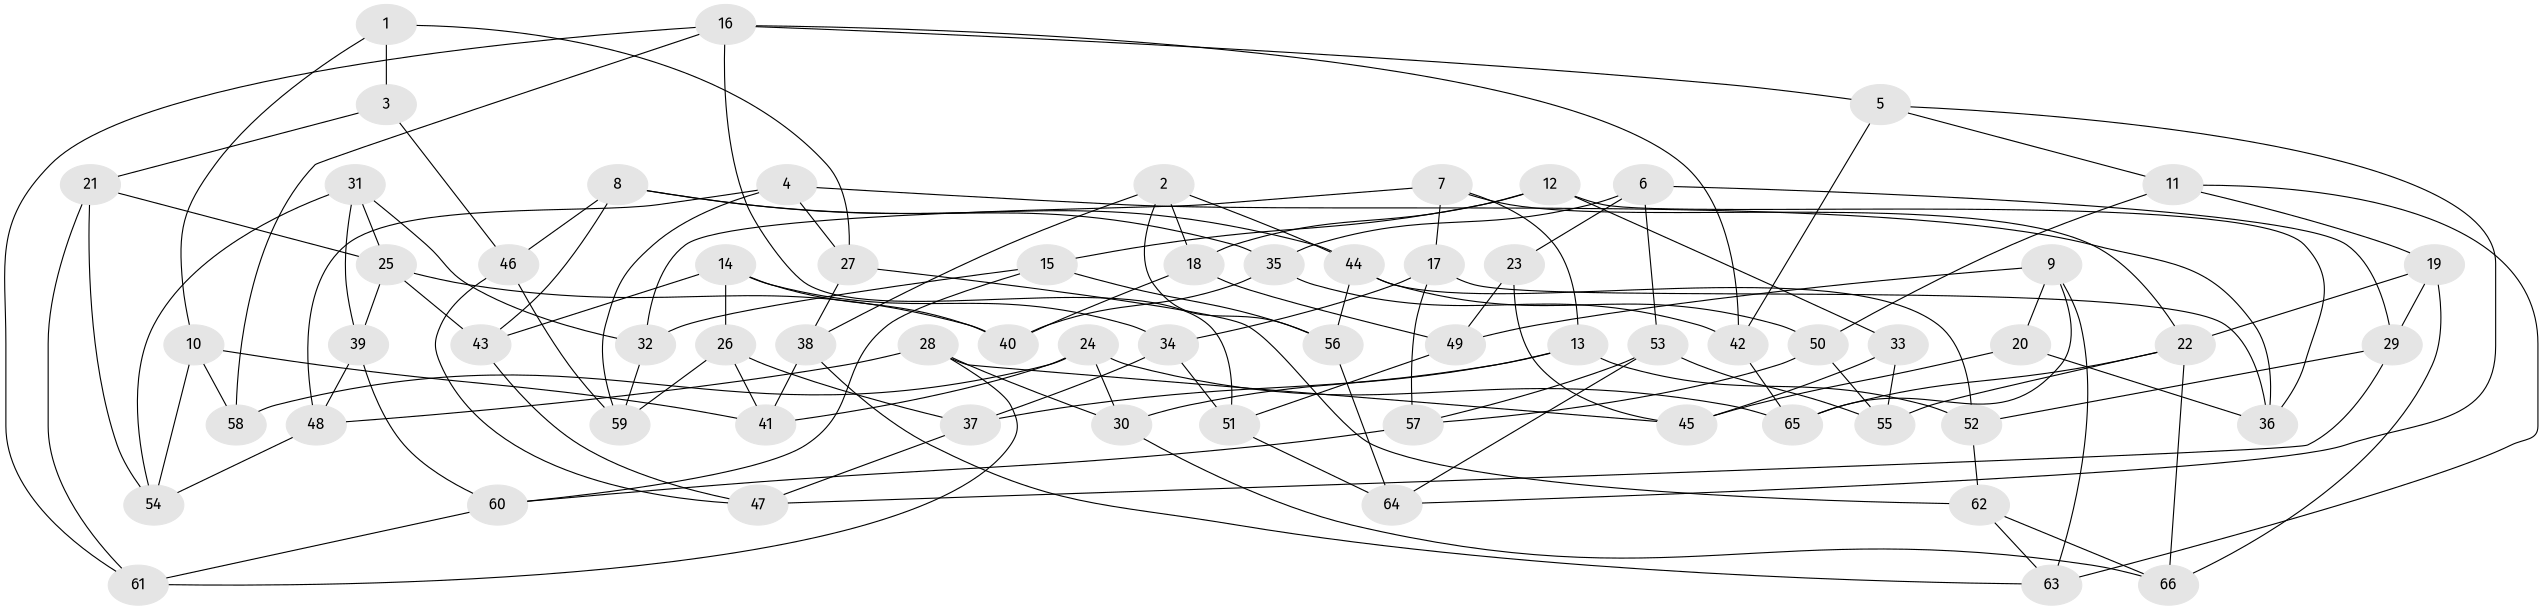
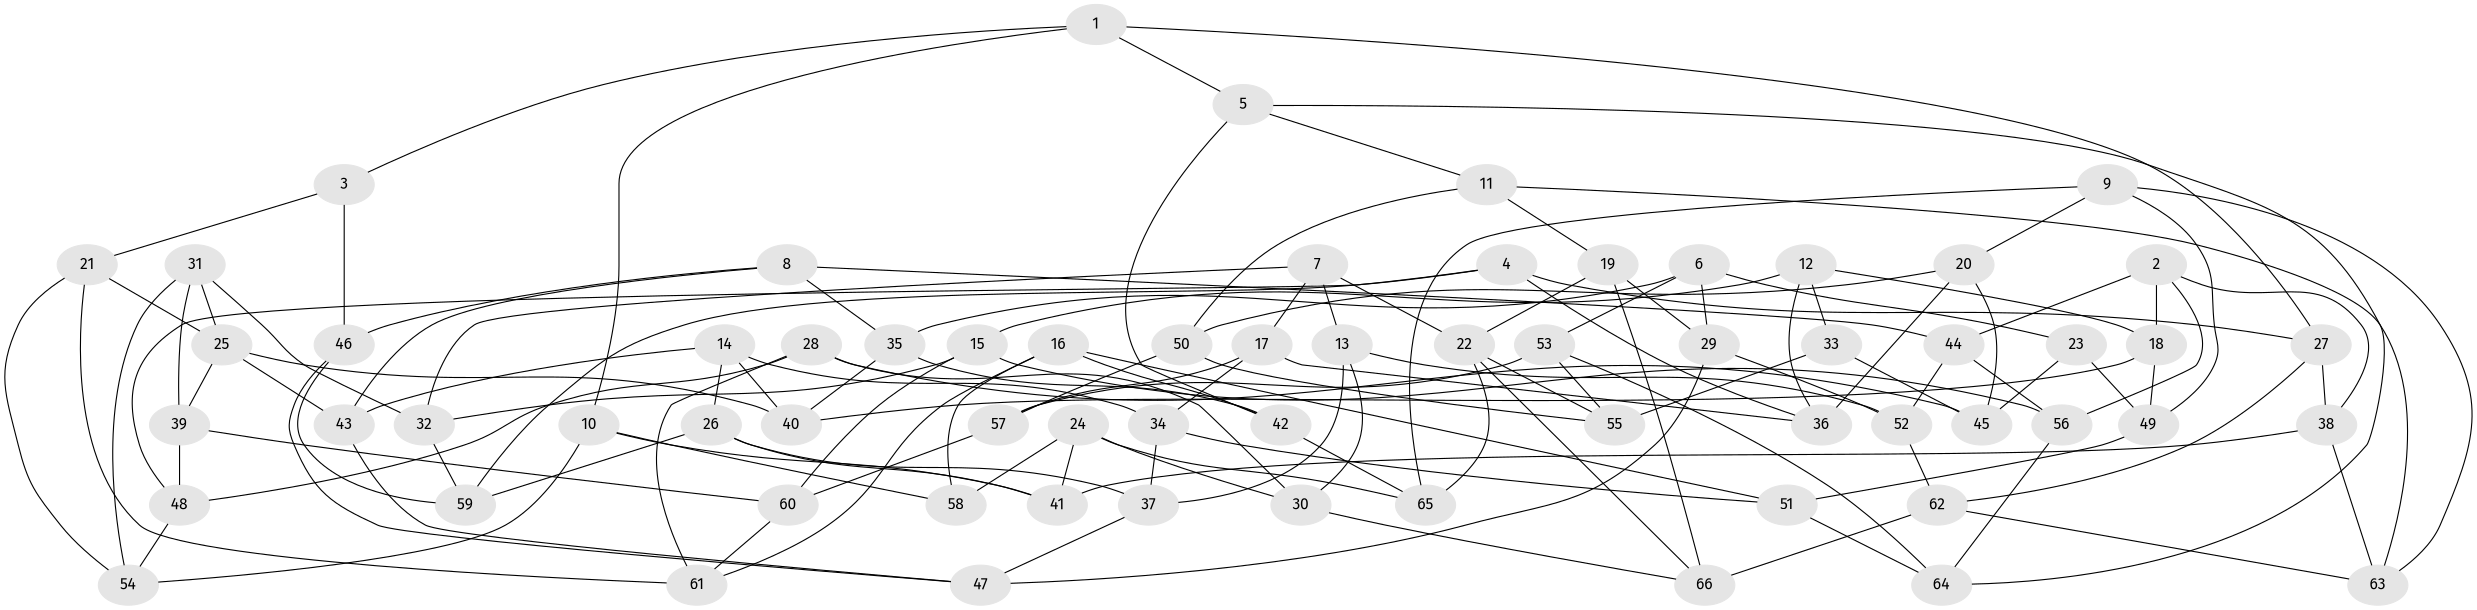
edge "16" -- "5": now "1" -- "5"
edge "44" -- "50": now "20" -- "50"
